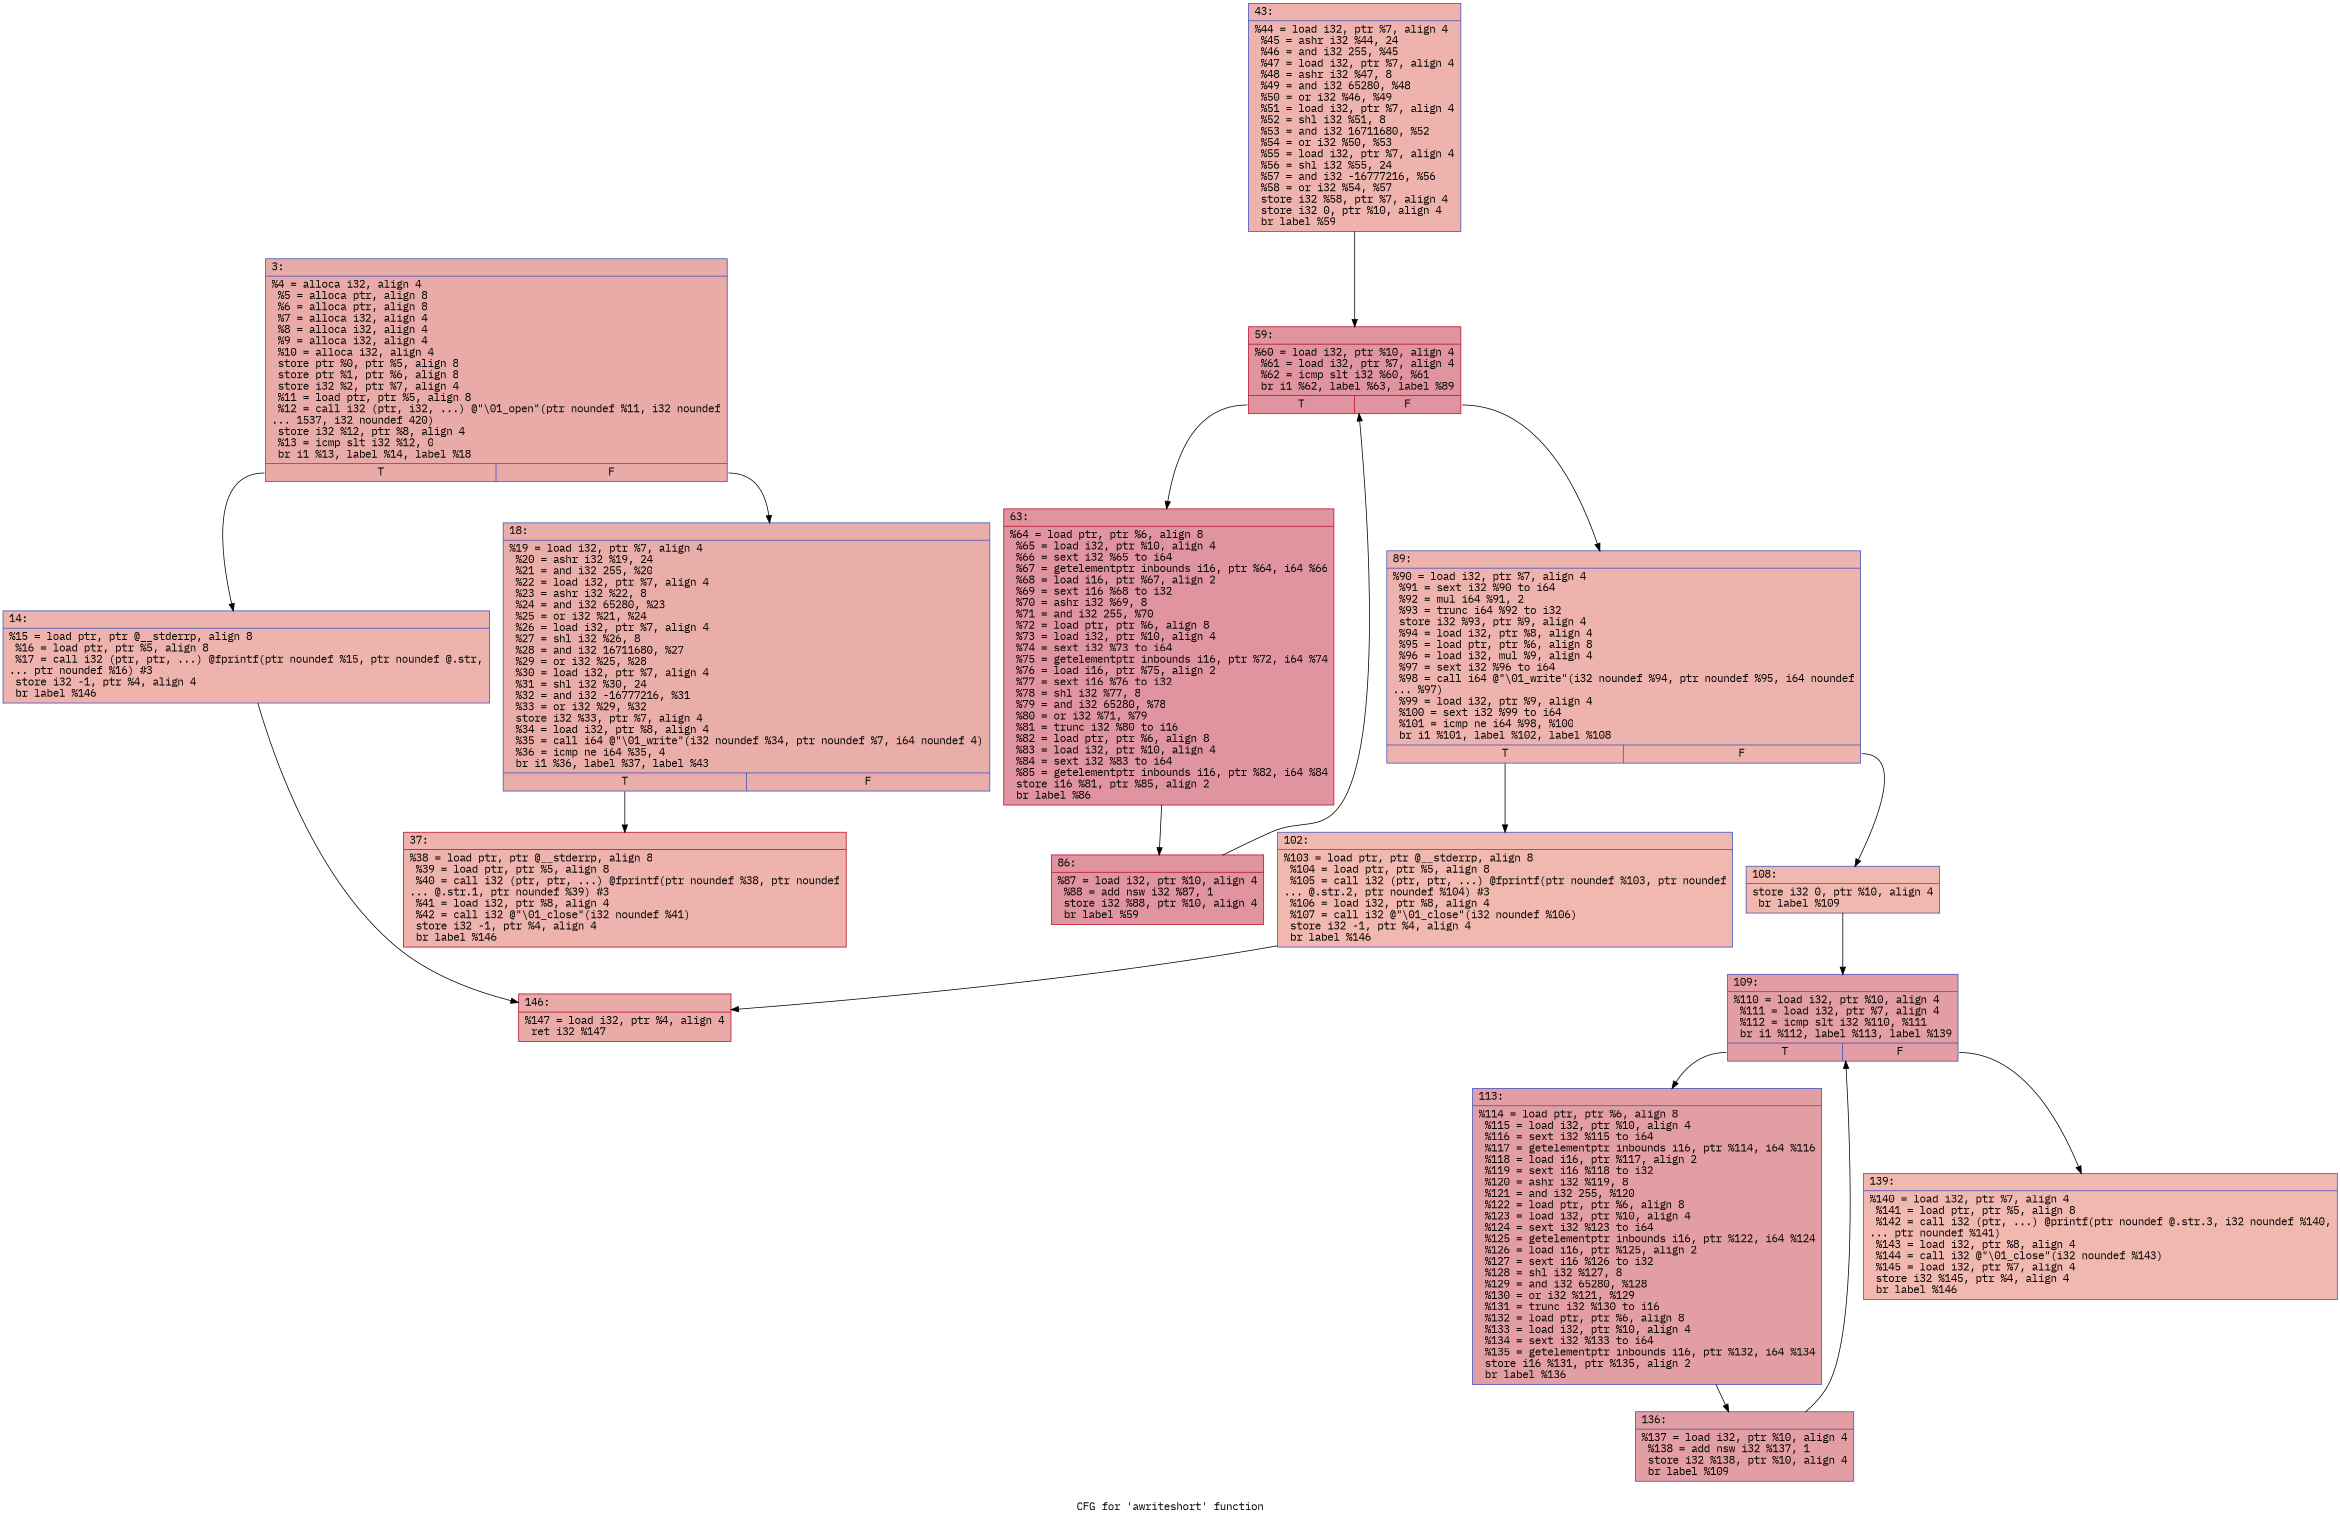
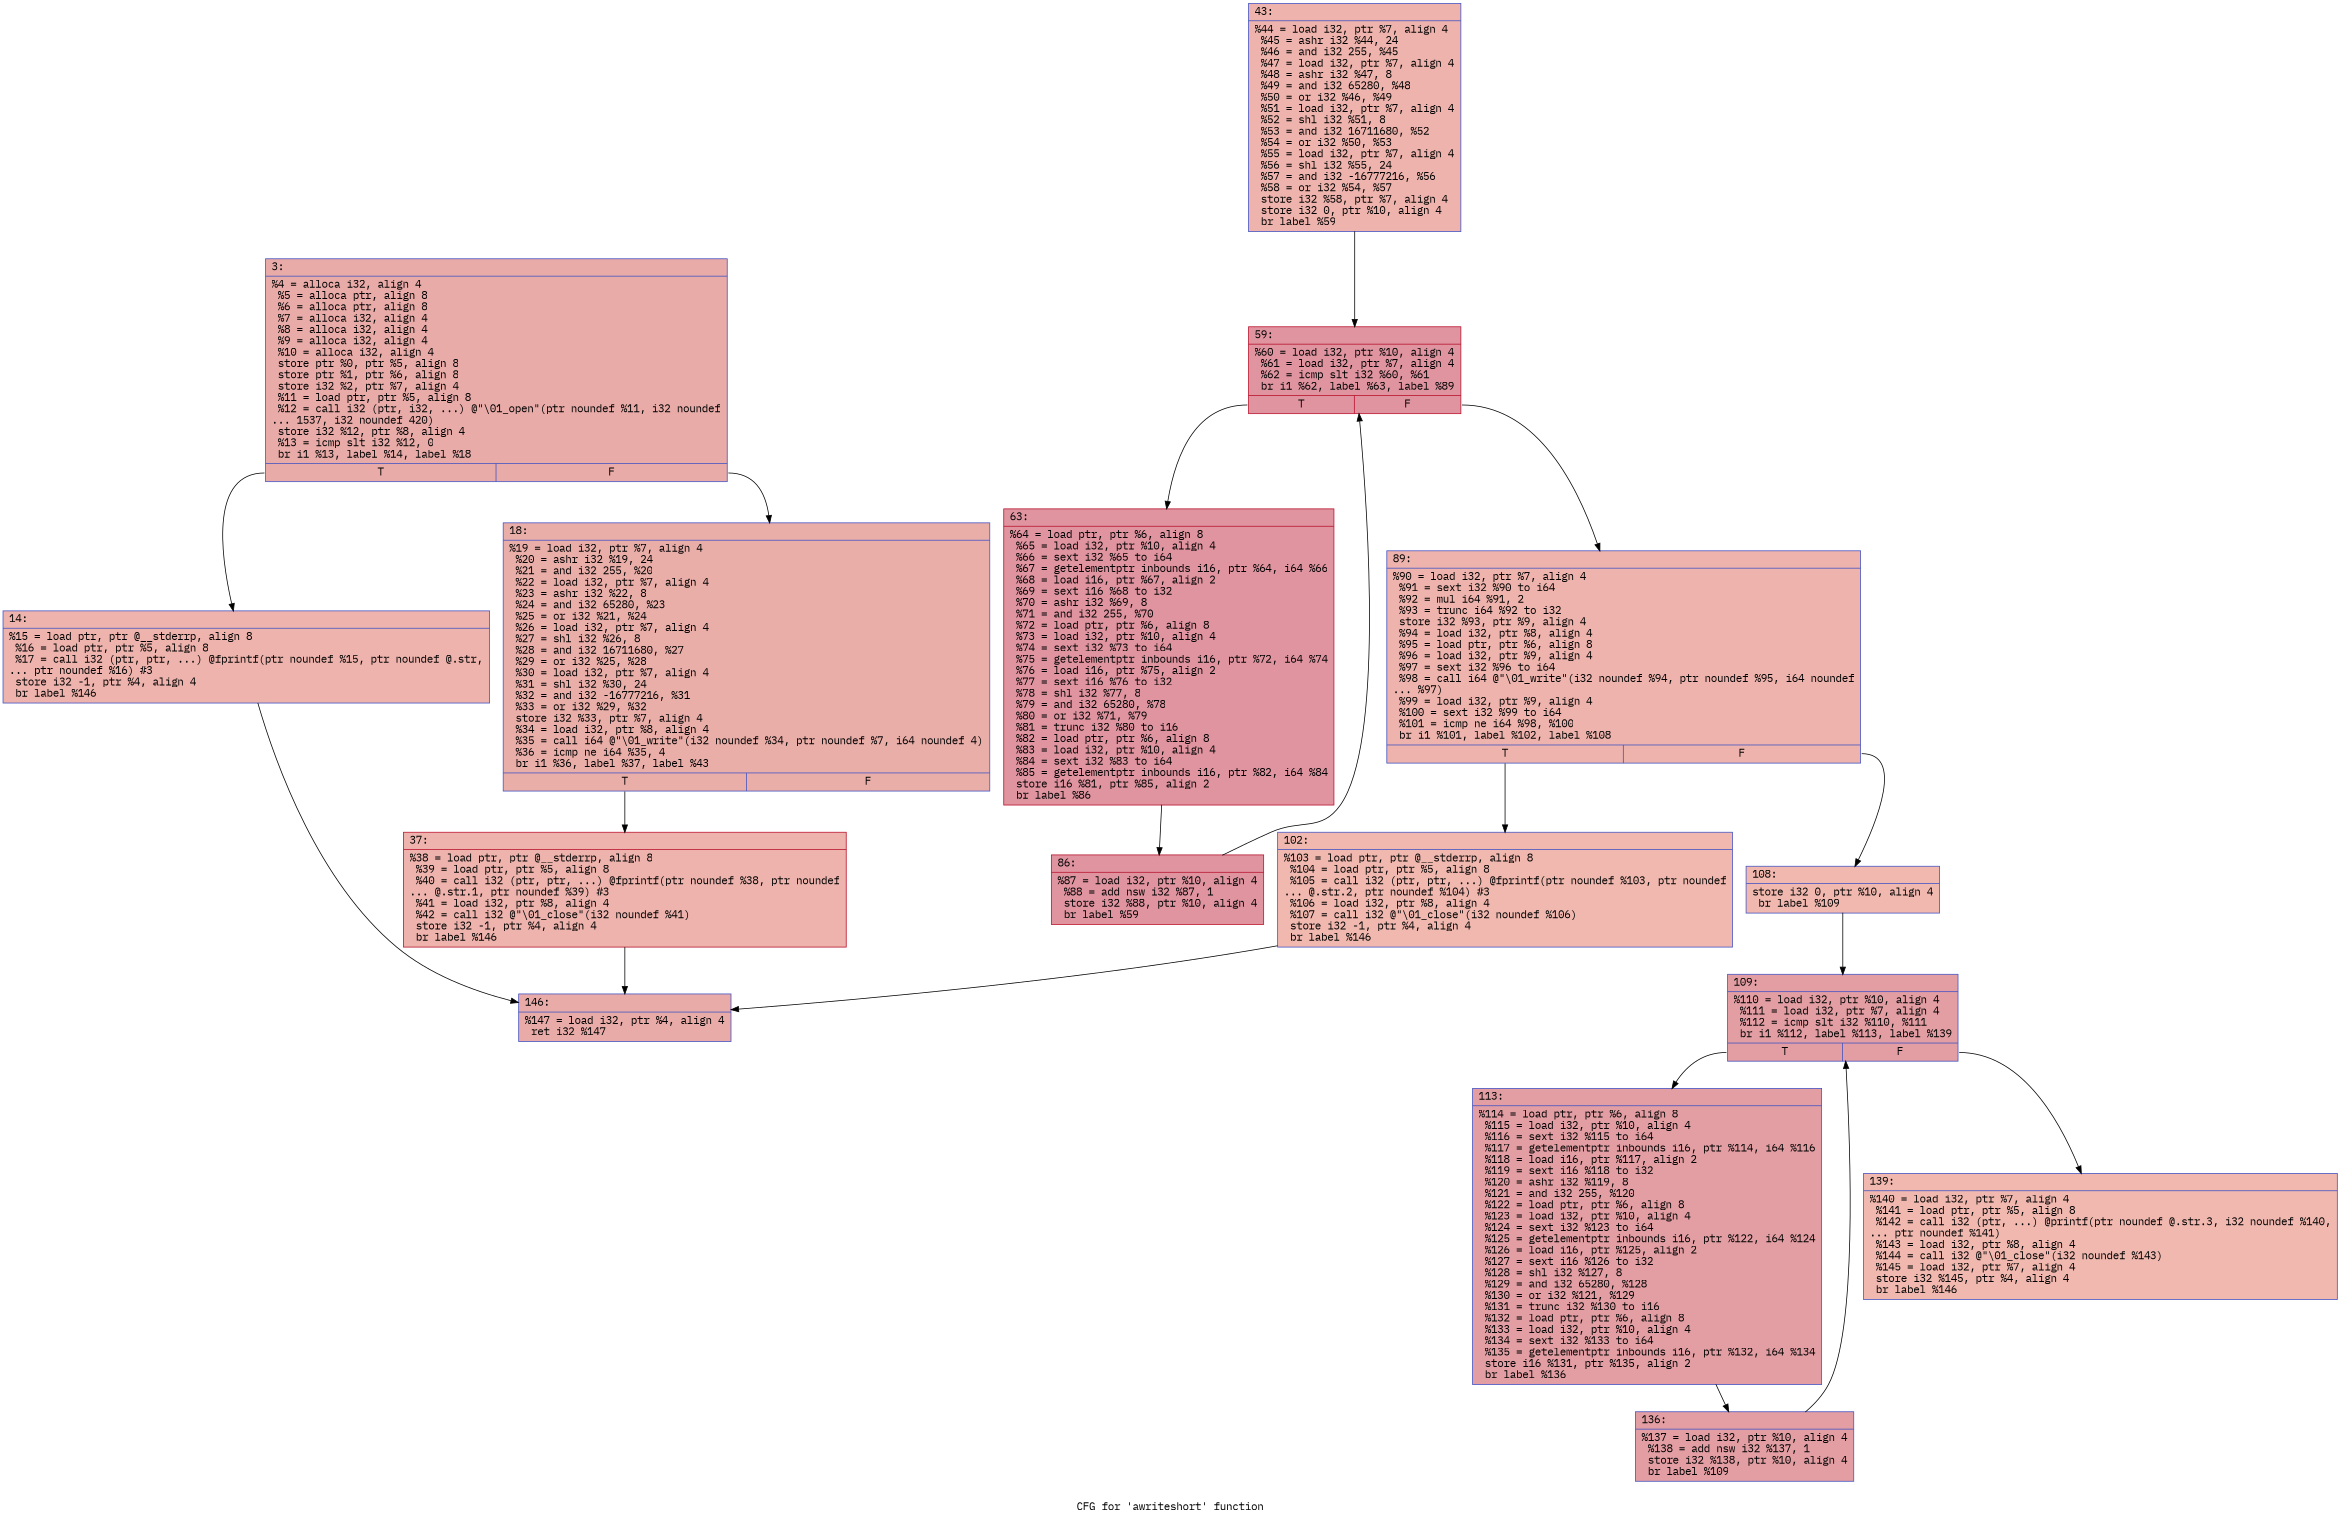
node "89:": text "%96 = load i32, mul %9, align 4" -> "%96 = load i32, ptr %9, align 4"
edge "37:" -> "146:": added
node "146:": color #b70d28ff -> #3d50c3ff
